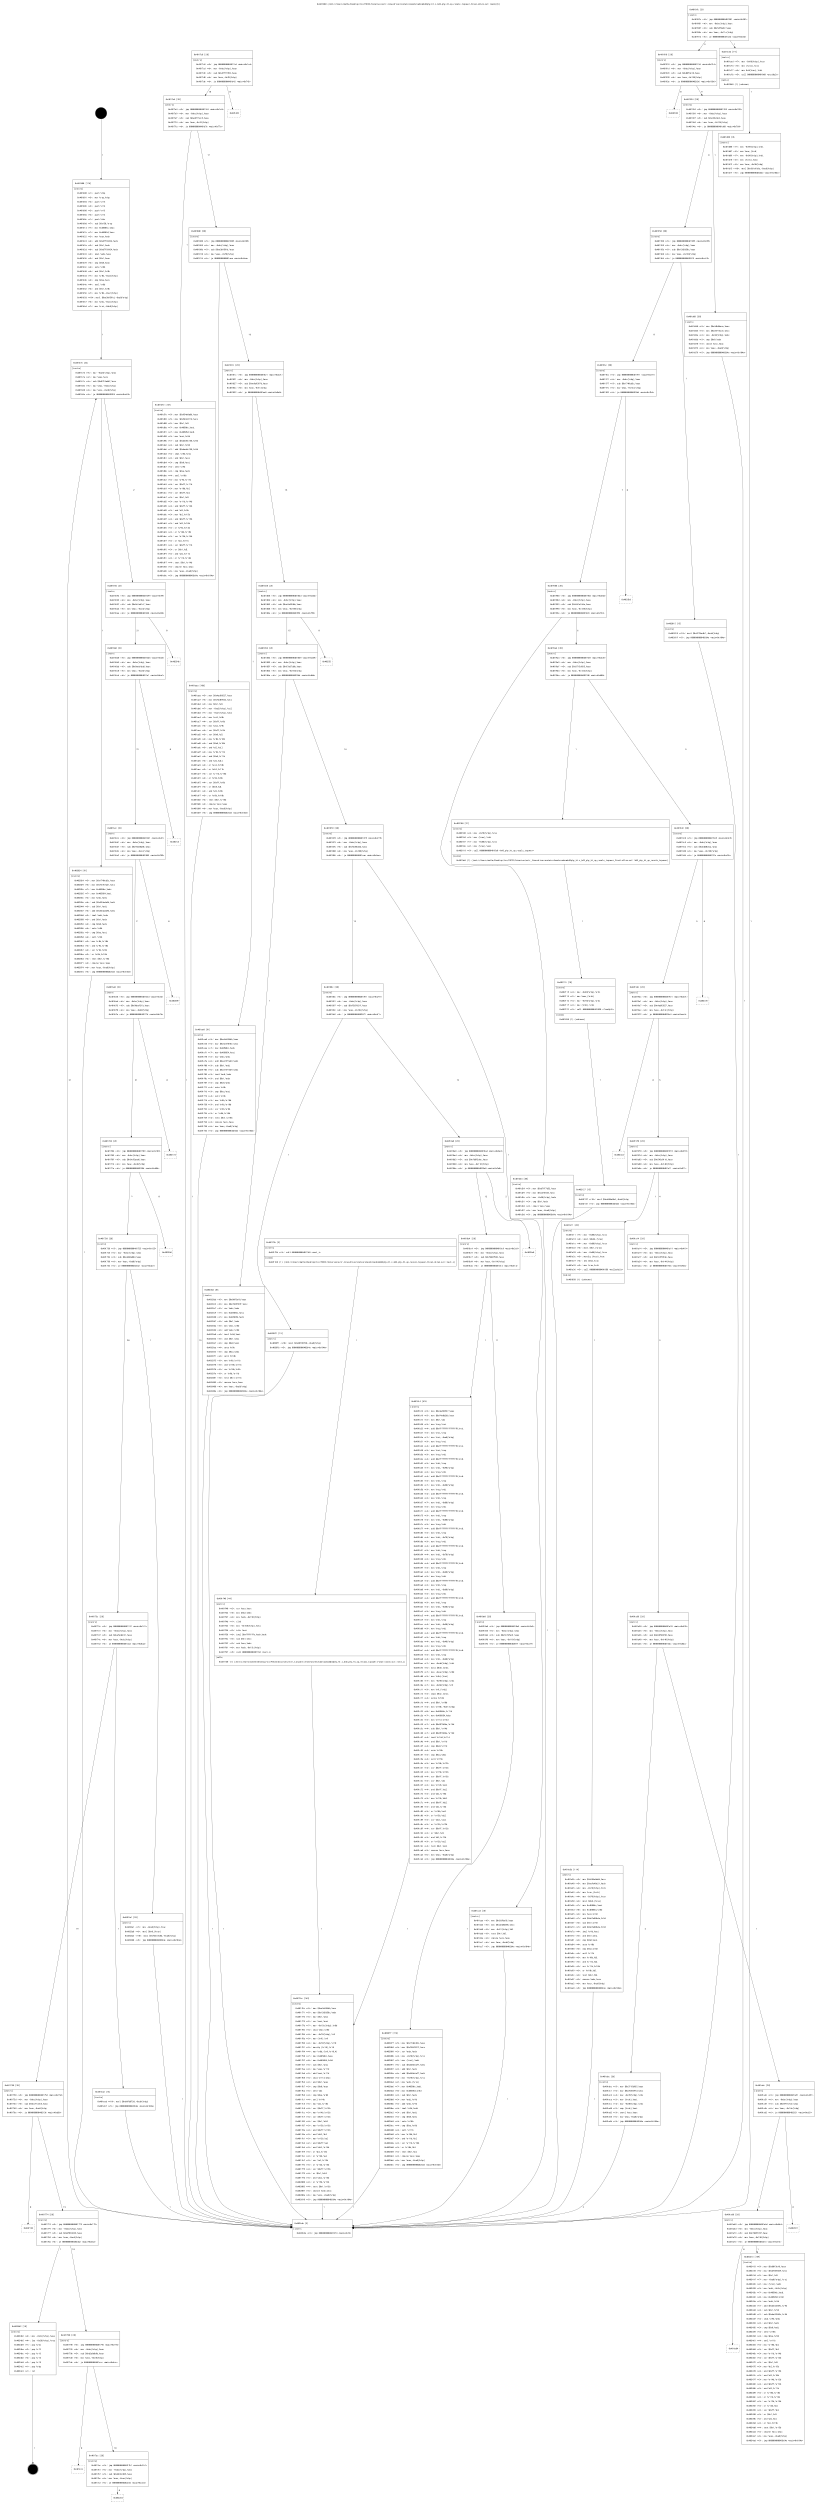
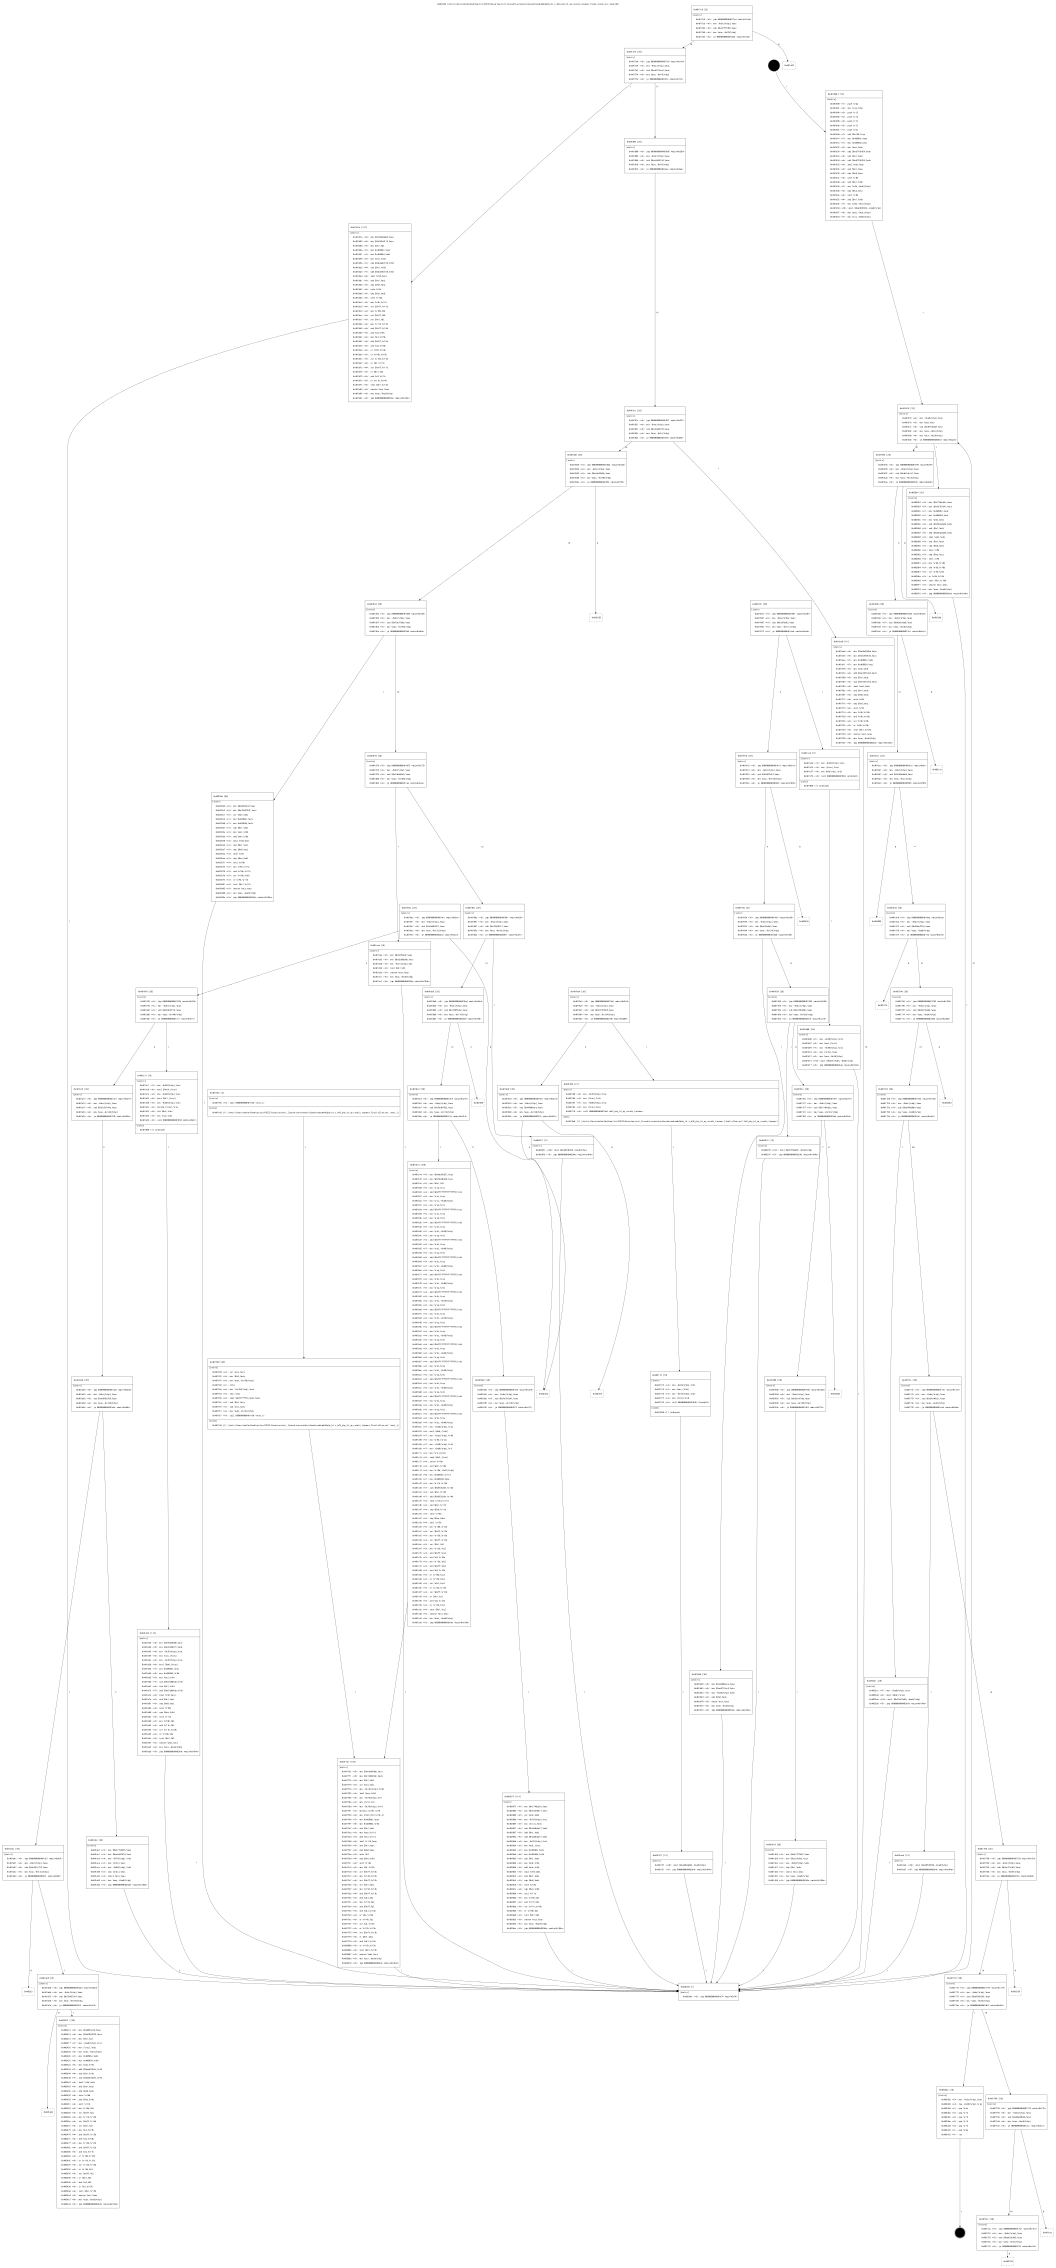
edge "0x401988 [28]" -> "0x4019a4 [28]": removed, label "6"
node "0x401aaa [106]": removed
edge "0x4019c0 [28]" -> "0x4019dc [28]": now "0x4019c0 [28]" -> "0x4024c4"
